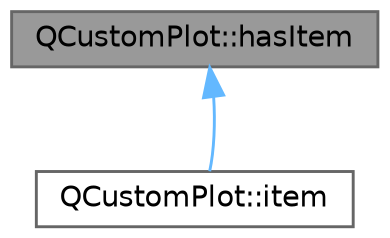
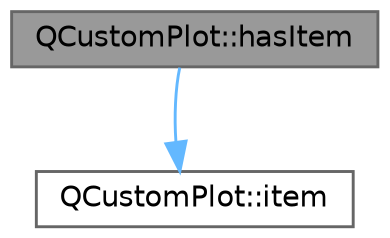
edge "QCustomPlot::item" -> "QCustomPlot::hasItem": reversed
